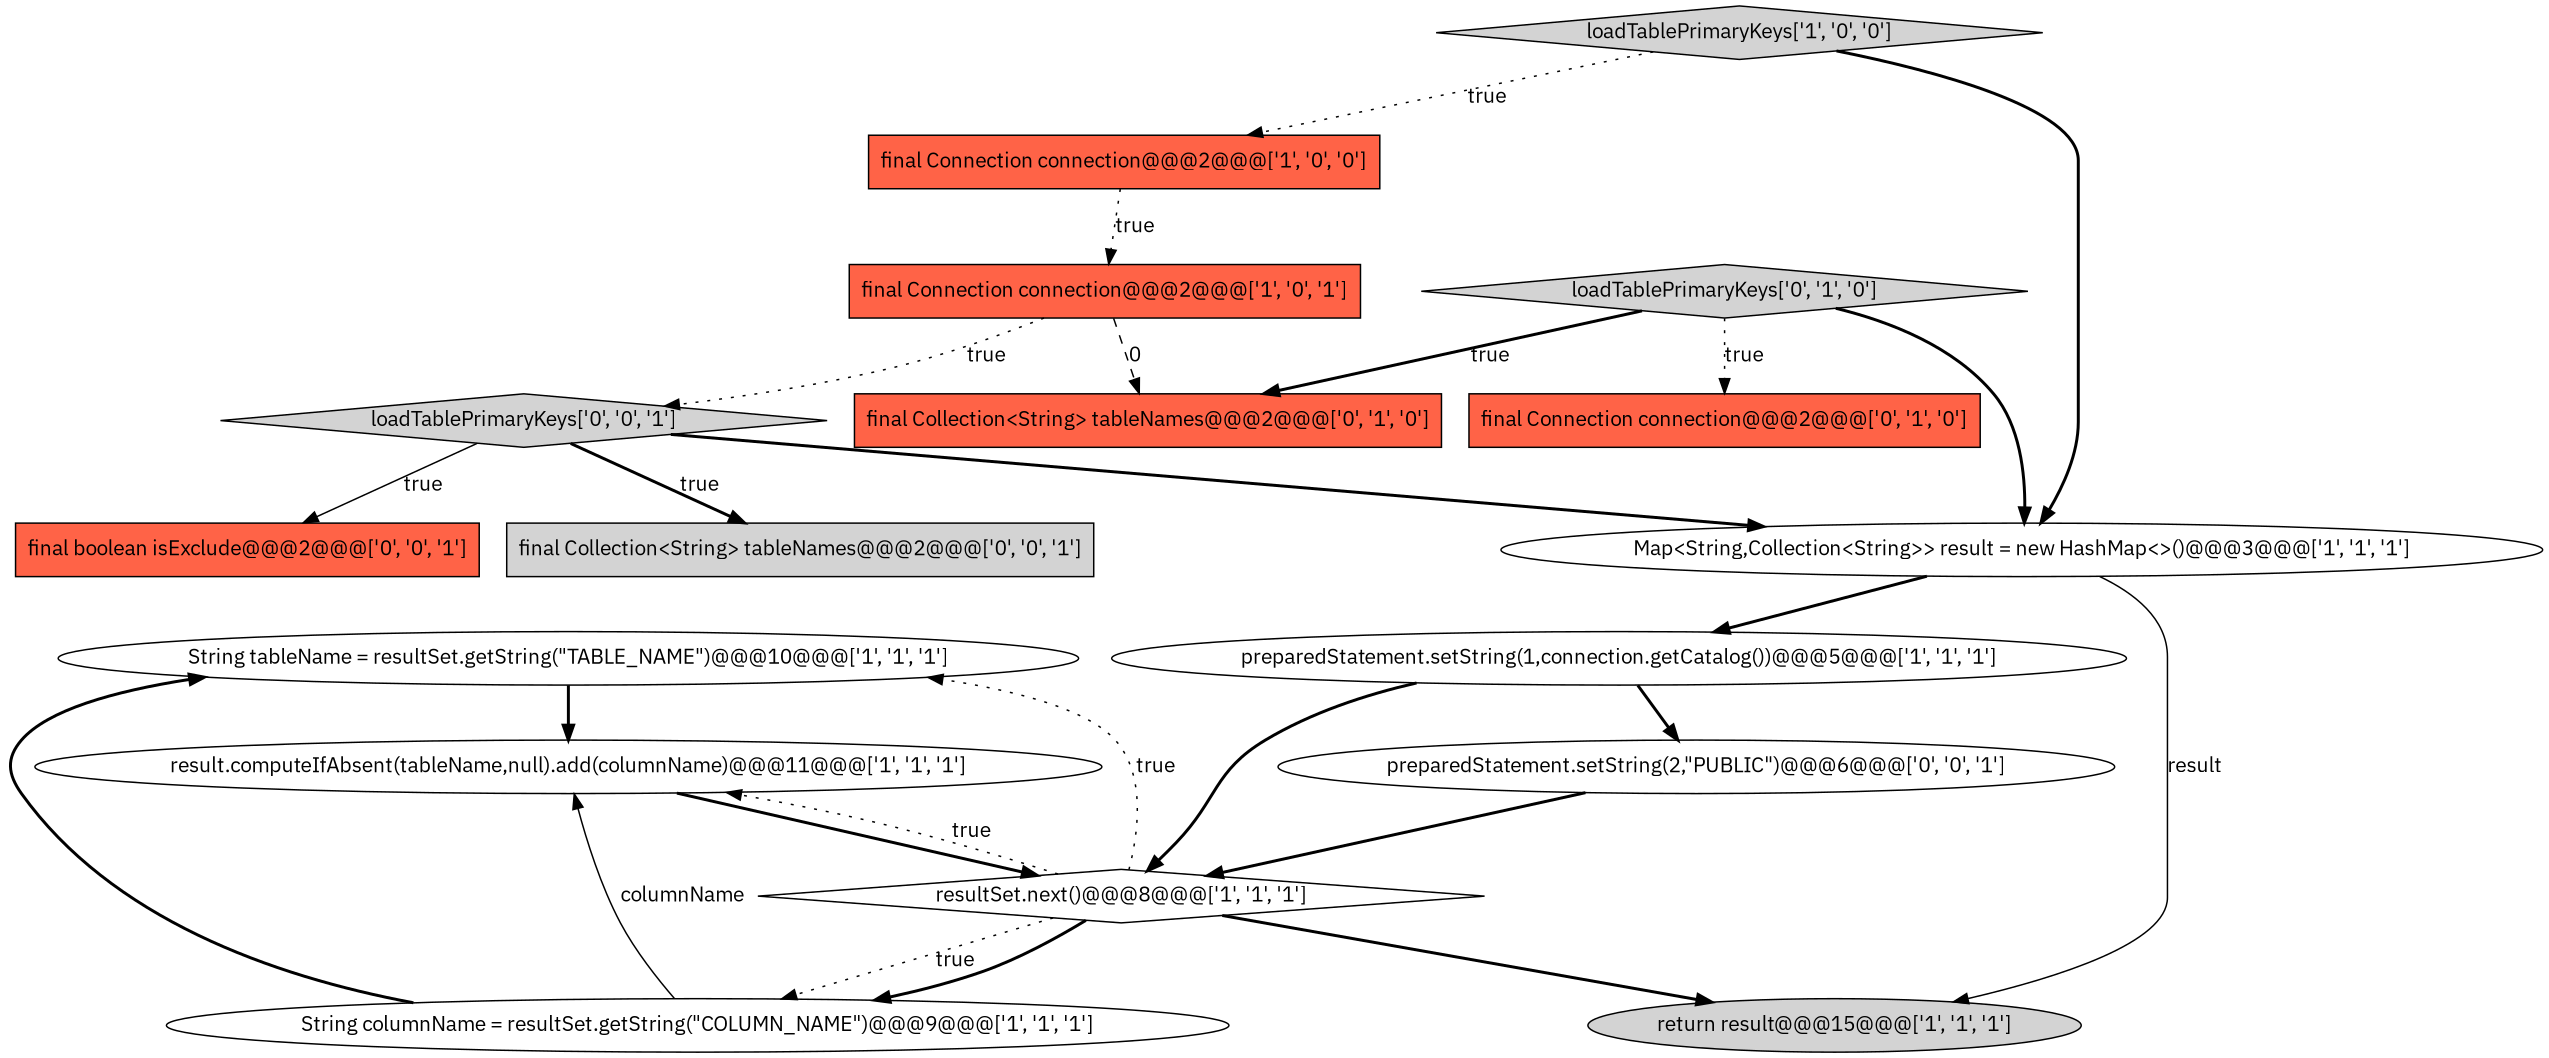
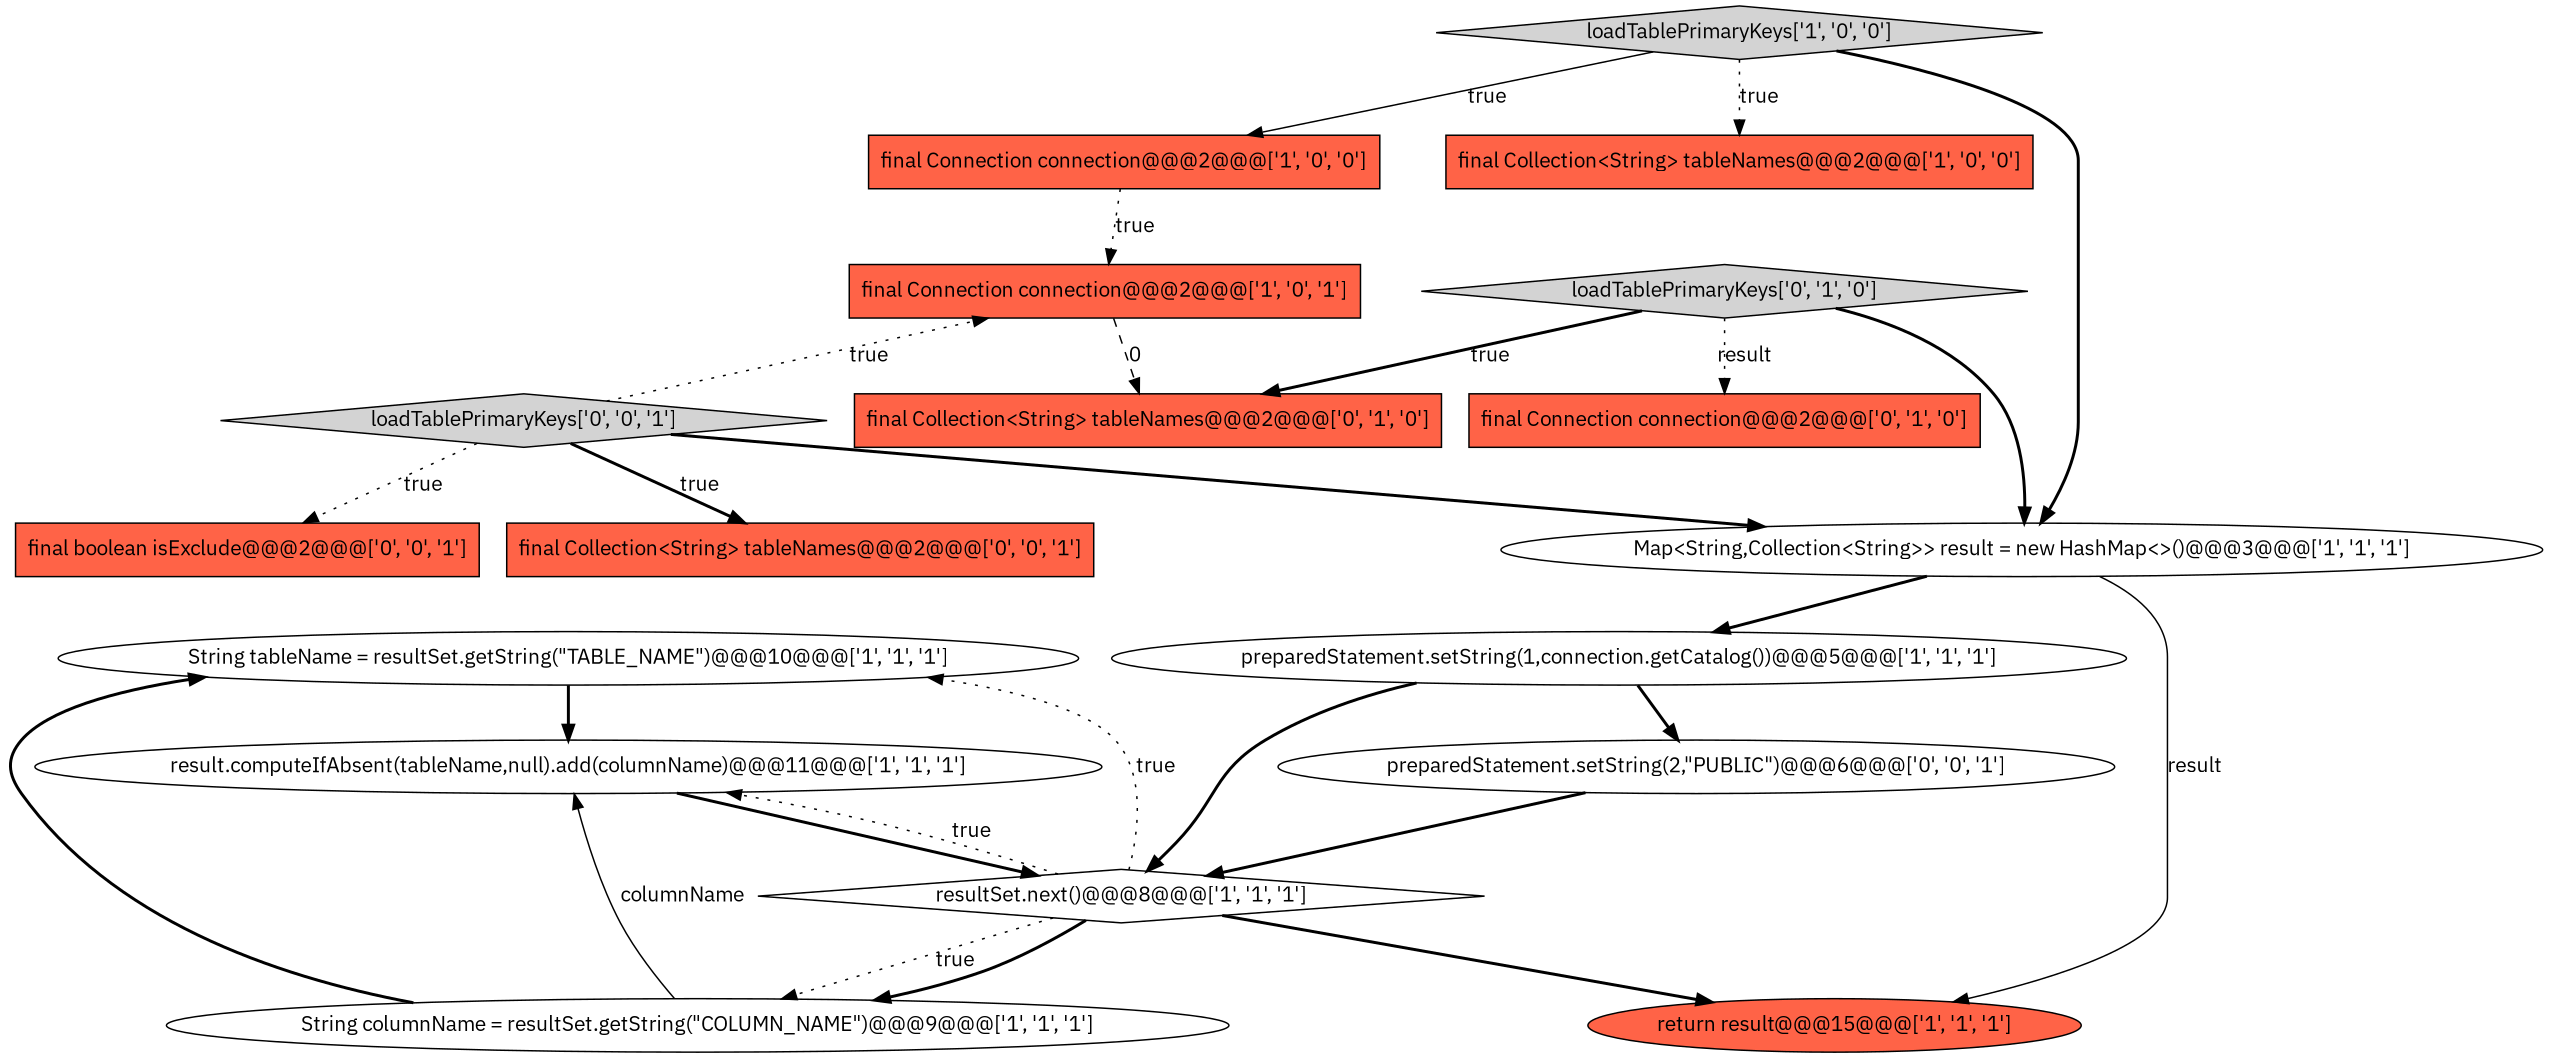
edge "loadTablePrimaryKeys['1', '0', '0']" -> "final Connection connection@@@2@@@['1', '0', '0']": style dotted -> solid
node "final Collection<String> tableNames@@@2@@@['1', '0', '0']": added
edge "loadTablePrimaryKeys['0', '1', '0']" -> "final Connection connection@@@2@@@['0', '1', '0']": label "true" -> "result"
edge "final Connection connection@@@2@@@['1', '0', '1']" -> "loadTablePrimaryKeys['0', '0', '1']": reversed
edge "loadTablePrimaryKeys['0', '0', '1']" -> "final boolean isExclude@@@2@@@['0', '0', '1']": style solid -> dotted
node "final Collection<String> tableNames@@@2@@@['0', '0', '1']": fillcolor lightgray -> tomato
node "return result@@@15@@@['1', '1', '1']": fillcolor lightgray -> tomato
